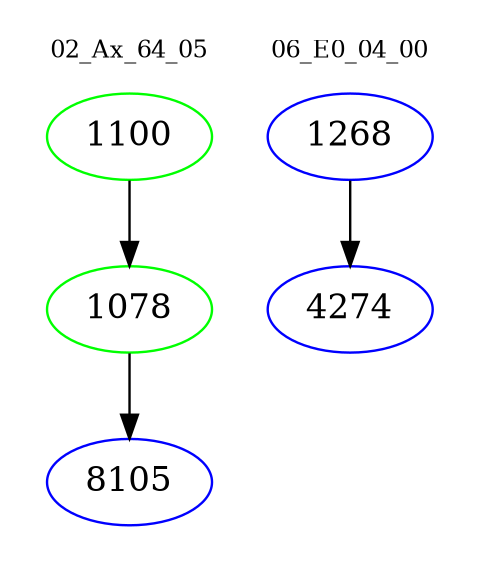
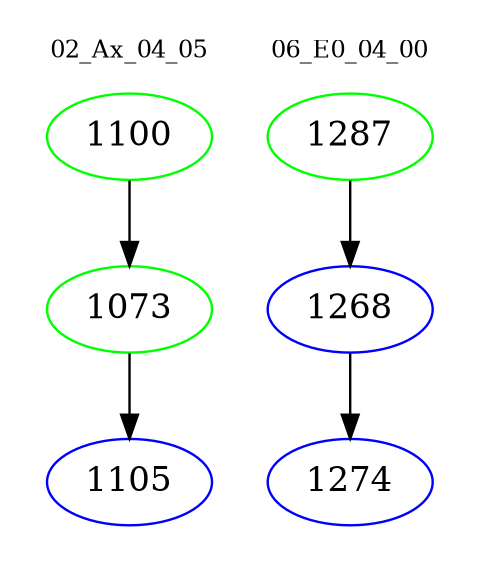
cluster "02_Ax_64_05": label "02_Ax_64_05" -> "02_Ax_04_05"
node "1287": added
node "1078": label "1078" -> "1073"
node "4274": label "4274" -> "1274"
node "8105": label "8105" -> "1105"
